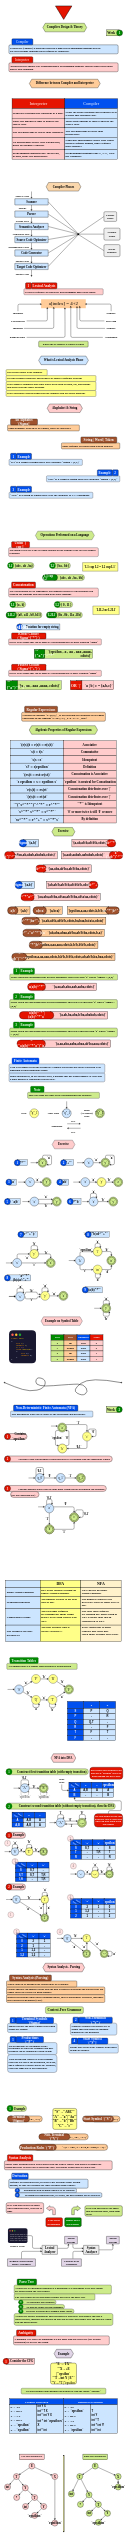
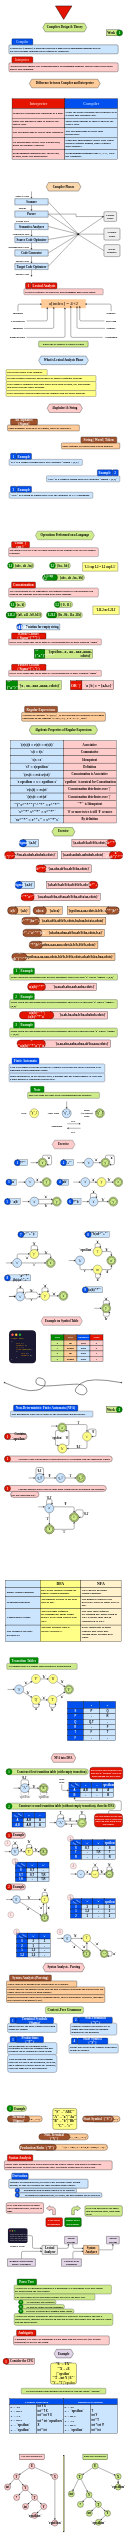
edge "Parser" -> "Semantics Analyzer": now "Parser" -> "Literal Table"
edge "`k`" -> "`l`": removed
node "Every single pair of input symbols and states may check many possible next states.": label "Every single pair of input symbols and states may check many possible next states." -> "Every single pair of input symbols and states may contain many possible next states."
node "SyntaxAnalyzer": fillcolor #eeeeee -> #ffcc99
